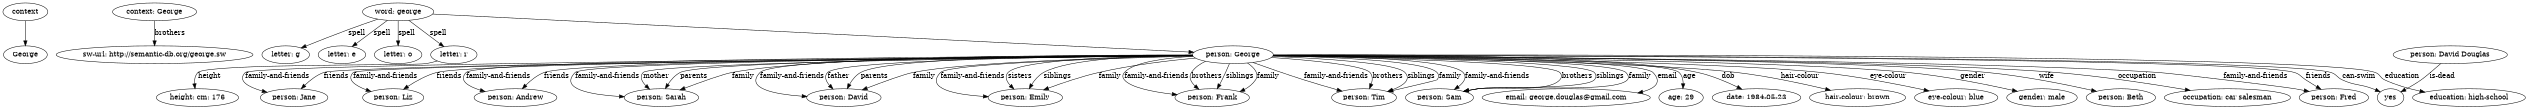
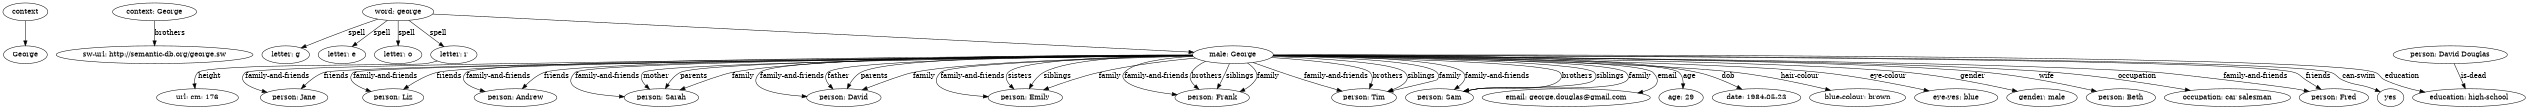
node "person: George": label "person: George" -> "male: George"
edge "person: David Douglas" -> "yes": now "person: David Douglas" -> "education: high-school"
node "height: cm: 176": label "height: cm: 176" -> "url: cm: 176"
node "hair-colour: brown": label "hair-colour: brown" -> "blue-colour: brown"
node "eye-colour: blue": label "eye-colour: blue" -> "eye-yes: blue"
